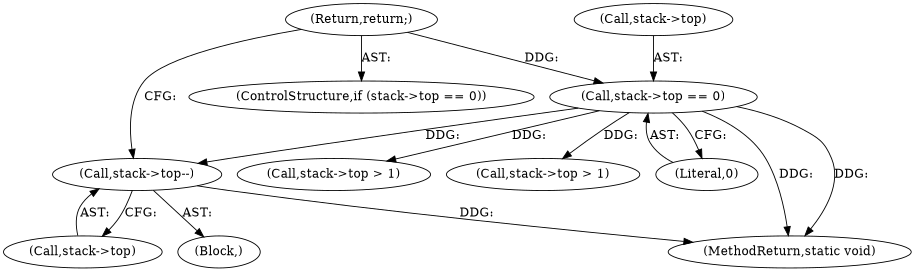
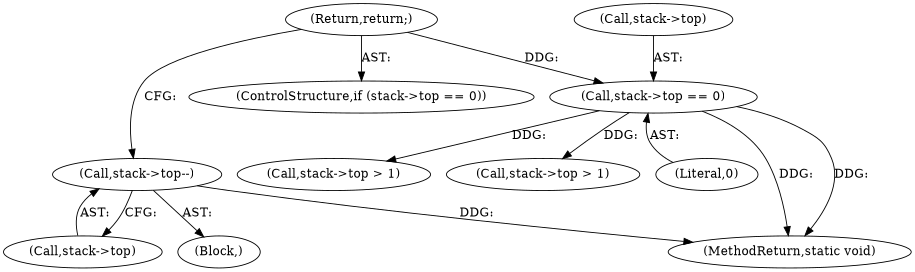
edge "(Call,stack->top == 0)" -> "(Literal,0)": removed, label "CFG:"
edge "(Call,stack->top == 0)" -> "(Call,stack->top--)": removed, label "DDG:"
